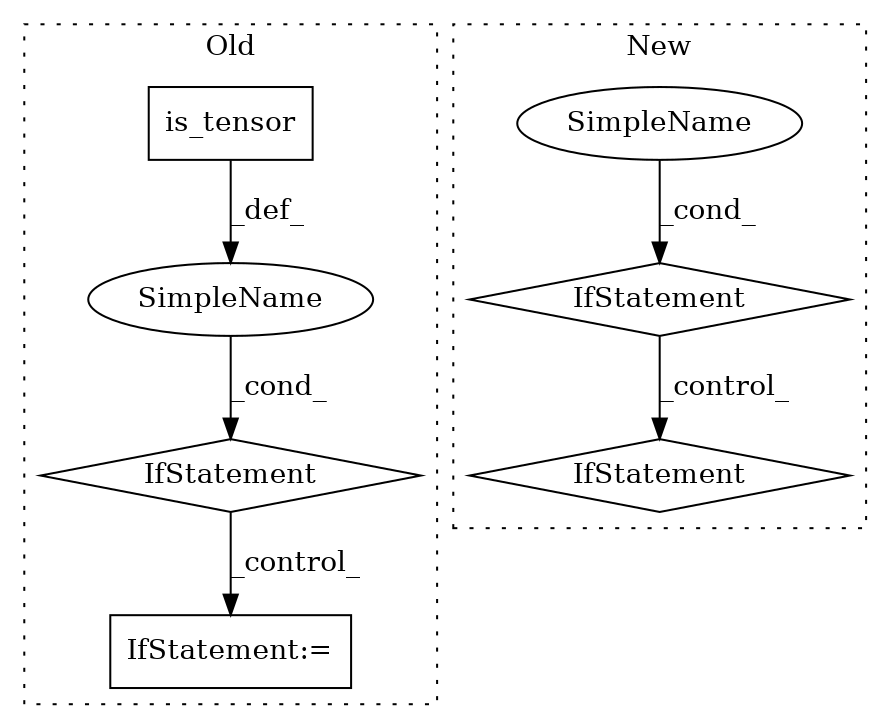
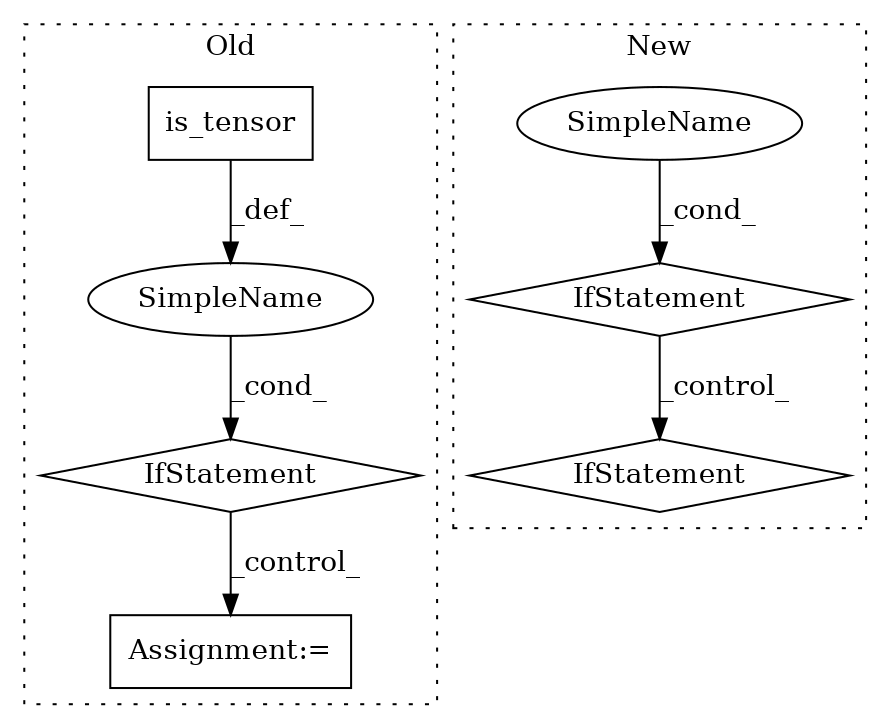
node "IfStatement:=": label "IfStatement:=" -> "Assignment:="
